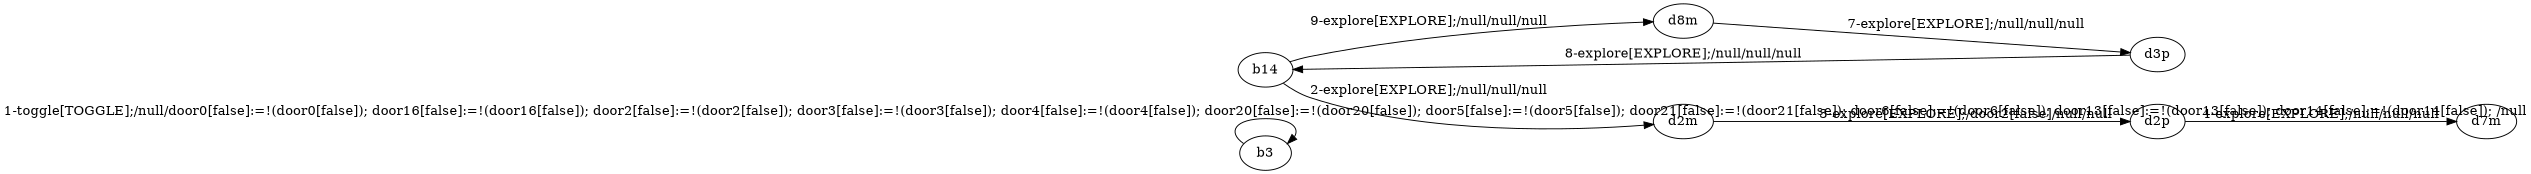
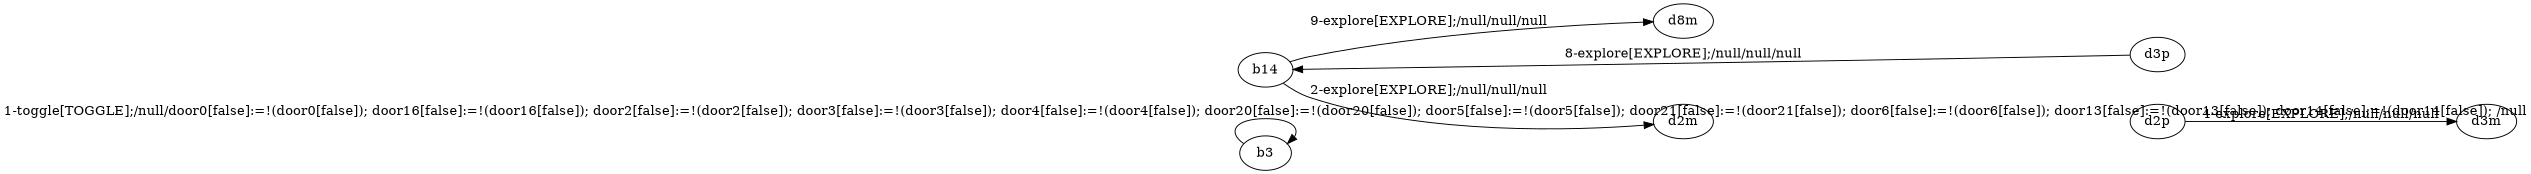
edge "d8m" -> "d3p": removed, label "7-explore[EXPLORE];/null/null/null"
edge "d2m" -> "d2p": removed, label "3-explore[EXPLORE];/door2[false]/null/null"
node "d7m": label "d7m" -> "d3m"
